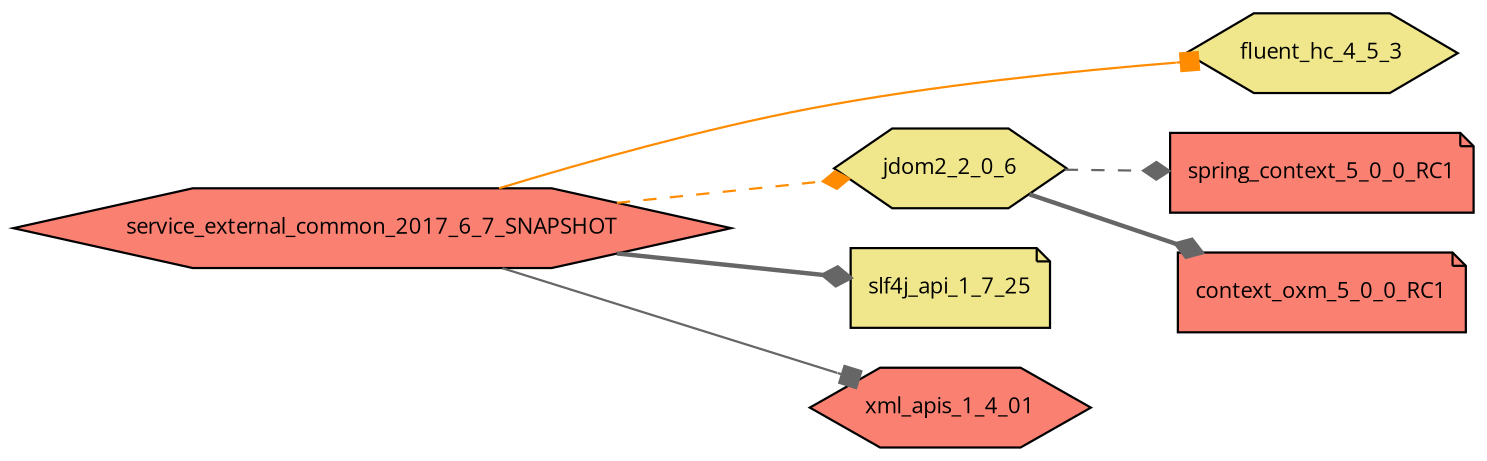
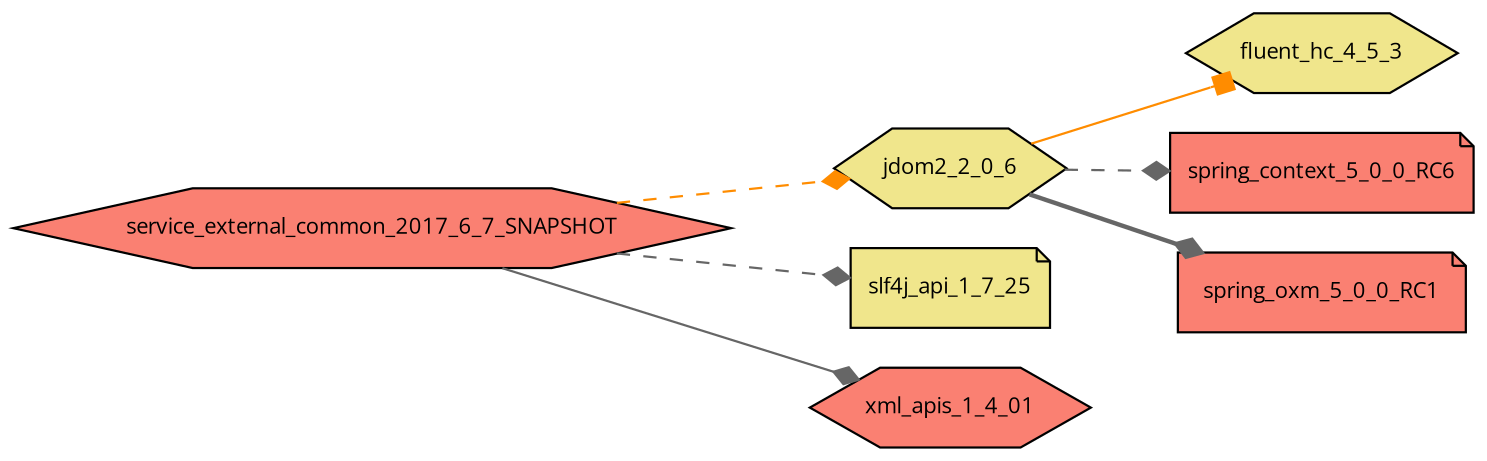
edge "service_external_common_2017_6_7_SNAPSHOT" -> "fluent_hc_4_5_3": now "jdom2_2_0_6" -> "fluent_hc_4_5_3"
node "spring_context_5_0_0_RC1": label "spring_context_5_0_0_RC1" -> "spring_context_5_0_0_RC6"
edge "service_external_common_2017_6_7_SNAPSHOT" -> "slf4j_api_1_7_25": style bold -> dashed
node "context_oxm_5_0_0_RC1": label "context_oxm_5_0_0_RC1" -> "spring_oxm_5_0_0_RC1"
edge "service_external_common_2017_6_7_SNAPSHOT" -> "xml_apis_1_4_01": arrowhead box -> diamond
